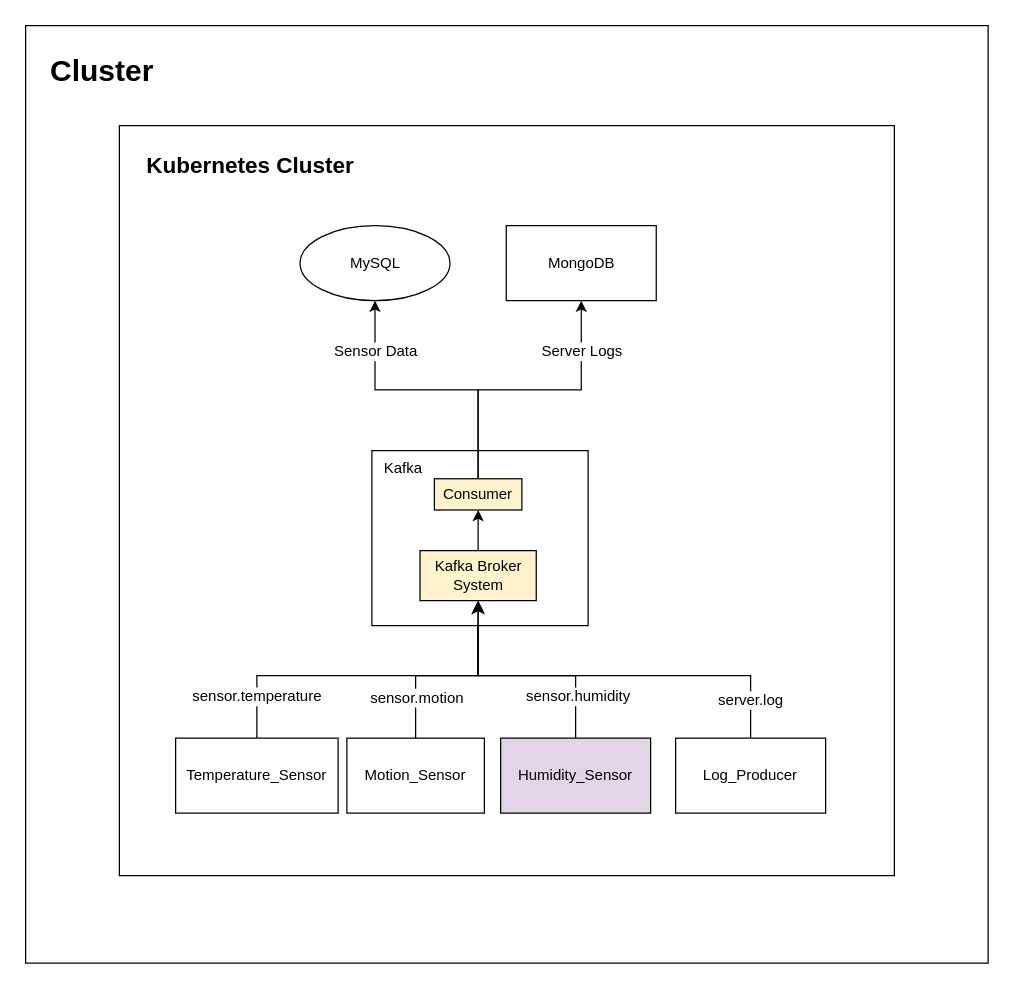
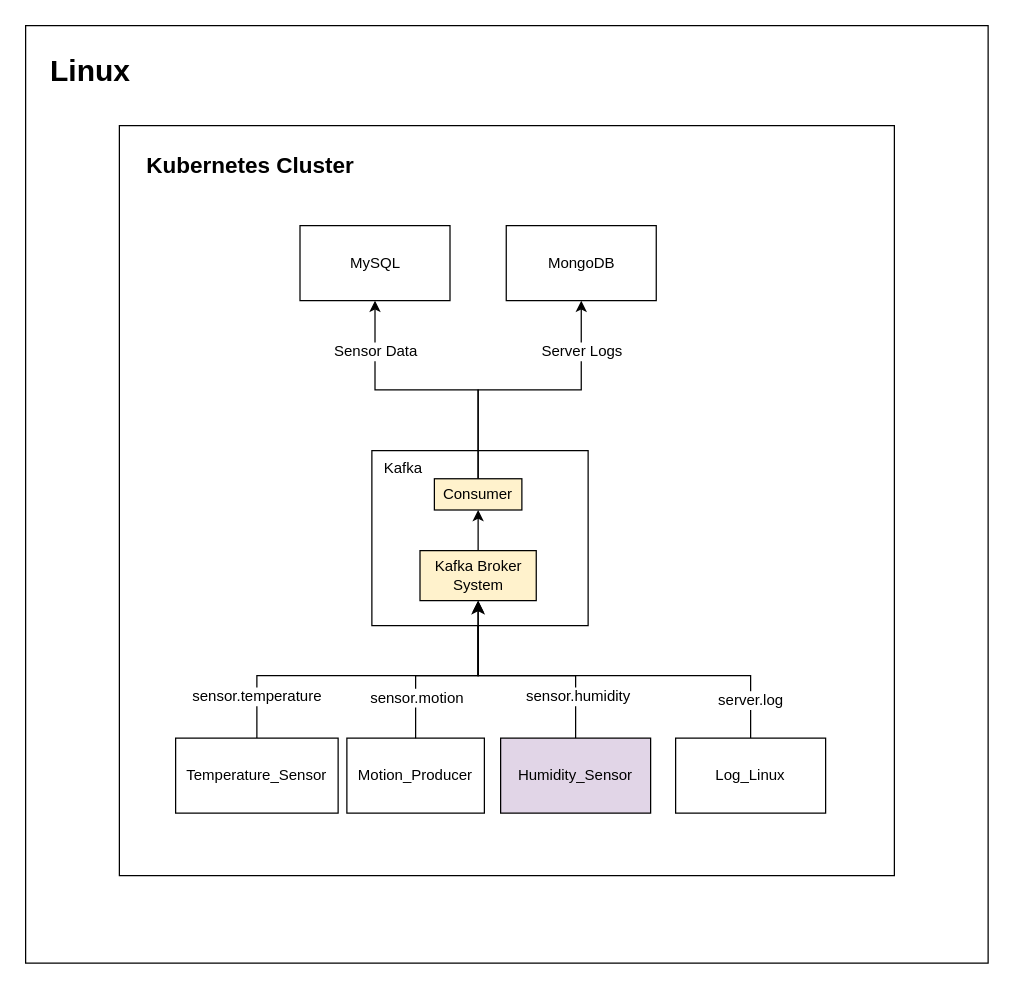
node "Cluster": label "Cluster" -> "Linux"
node "MySQL": shape ellipse -> rectangle
node "Motion_Sensor": label "Motion_Sensor" -> "Motion_Producer"
node "Log_Producer": label "Log_Producer" -> "Log_Linux"
